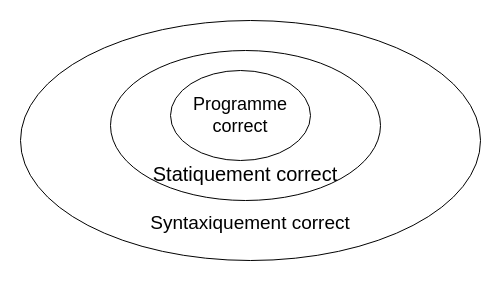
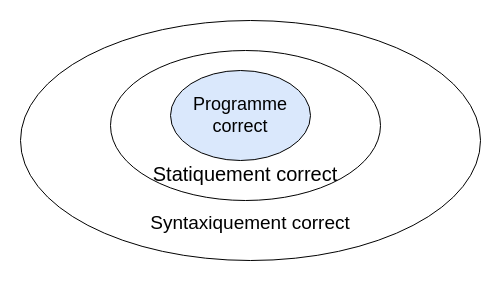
node "Programme correct": fillcolor #ffffff -> #dae8fc
